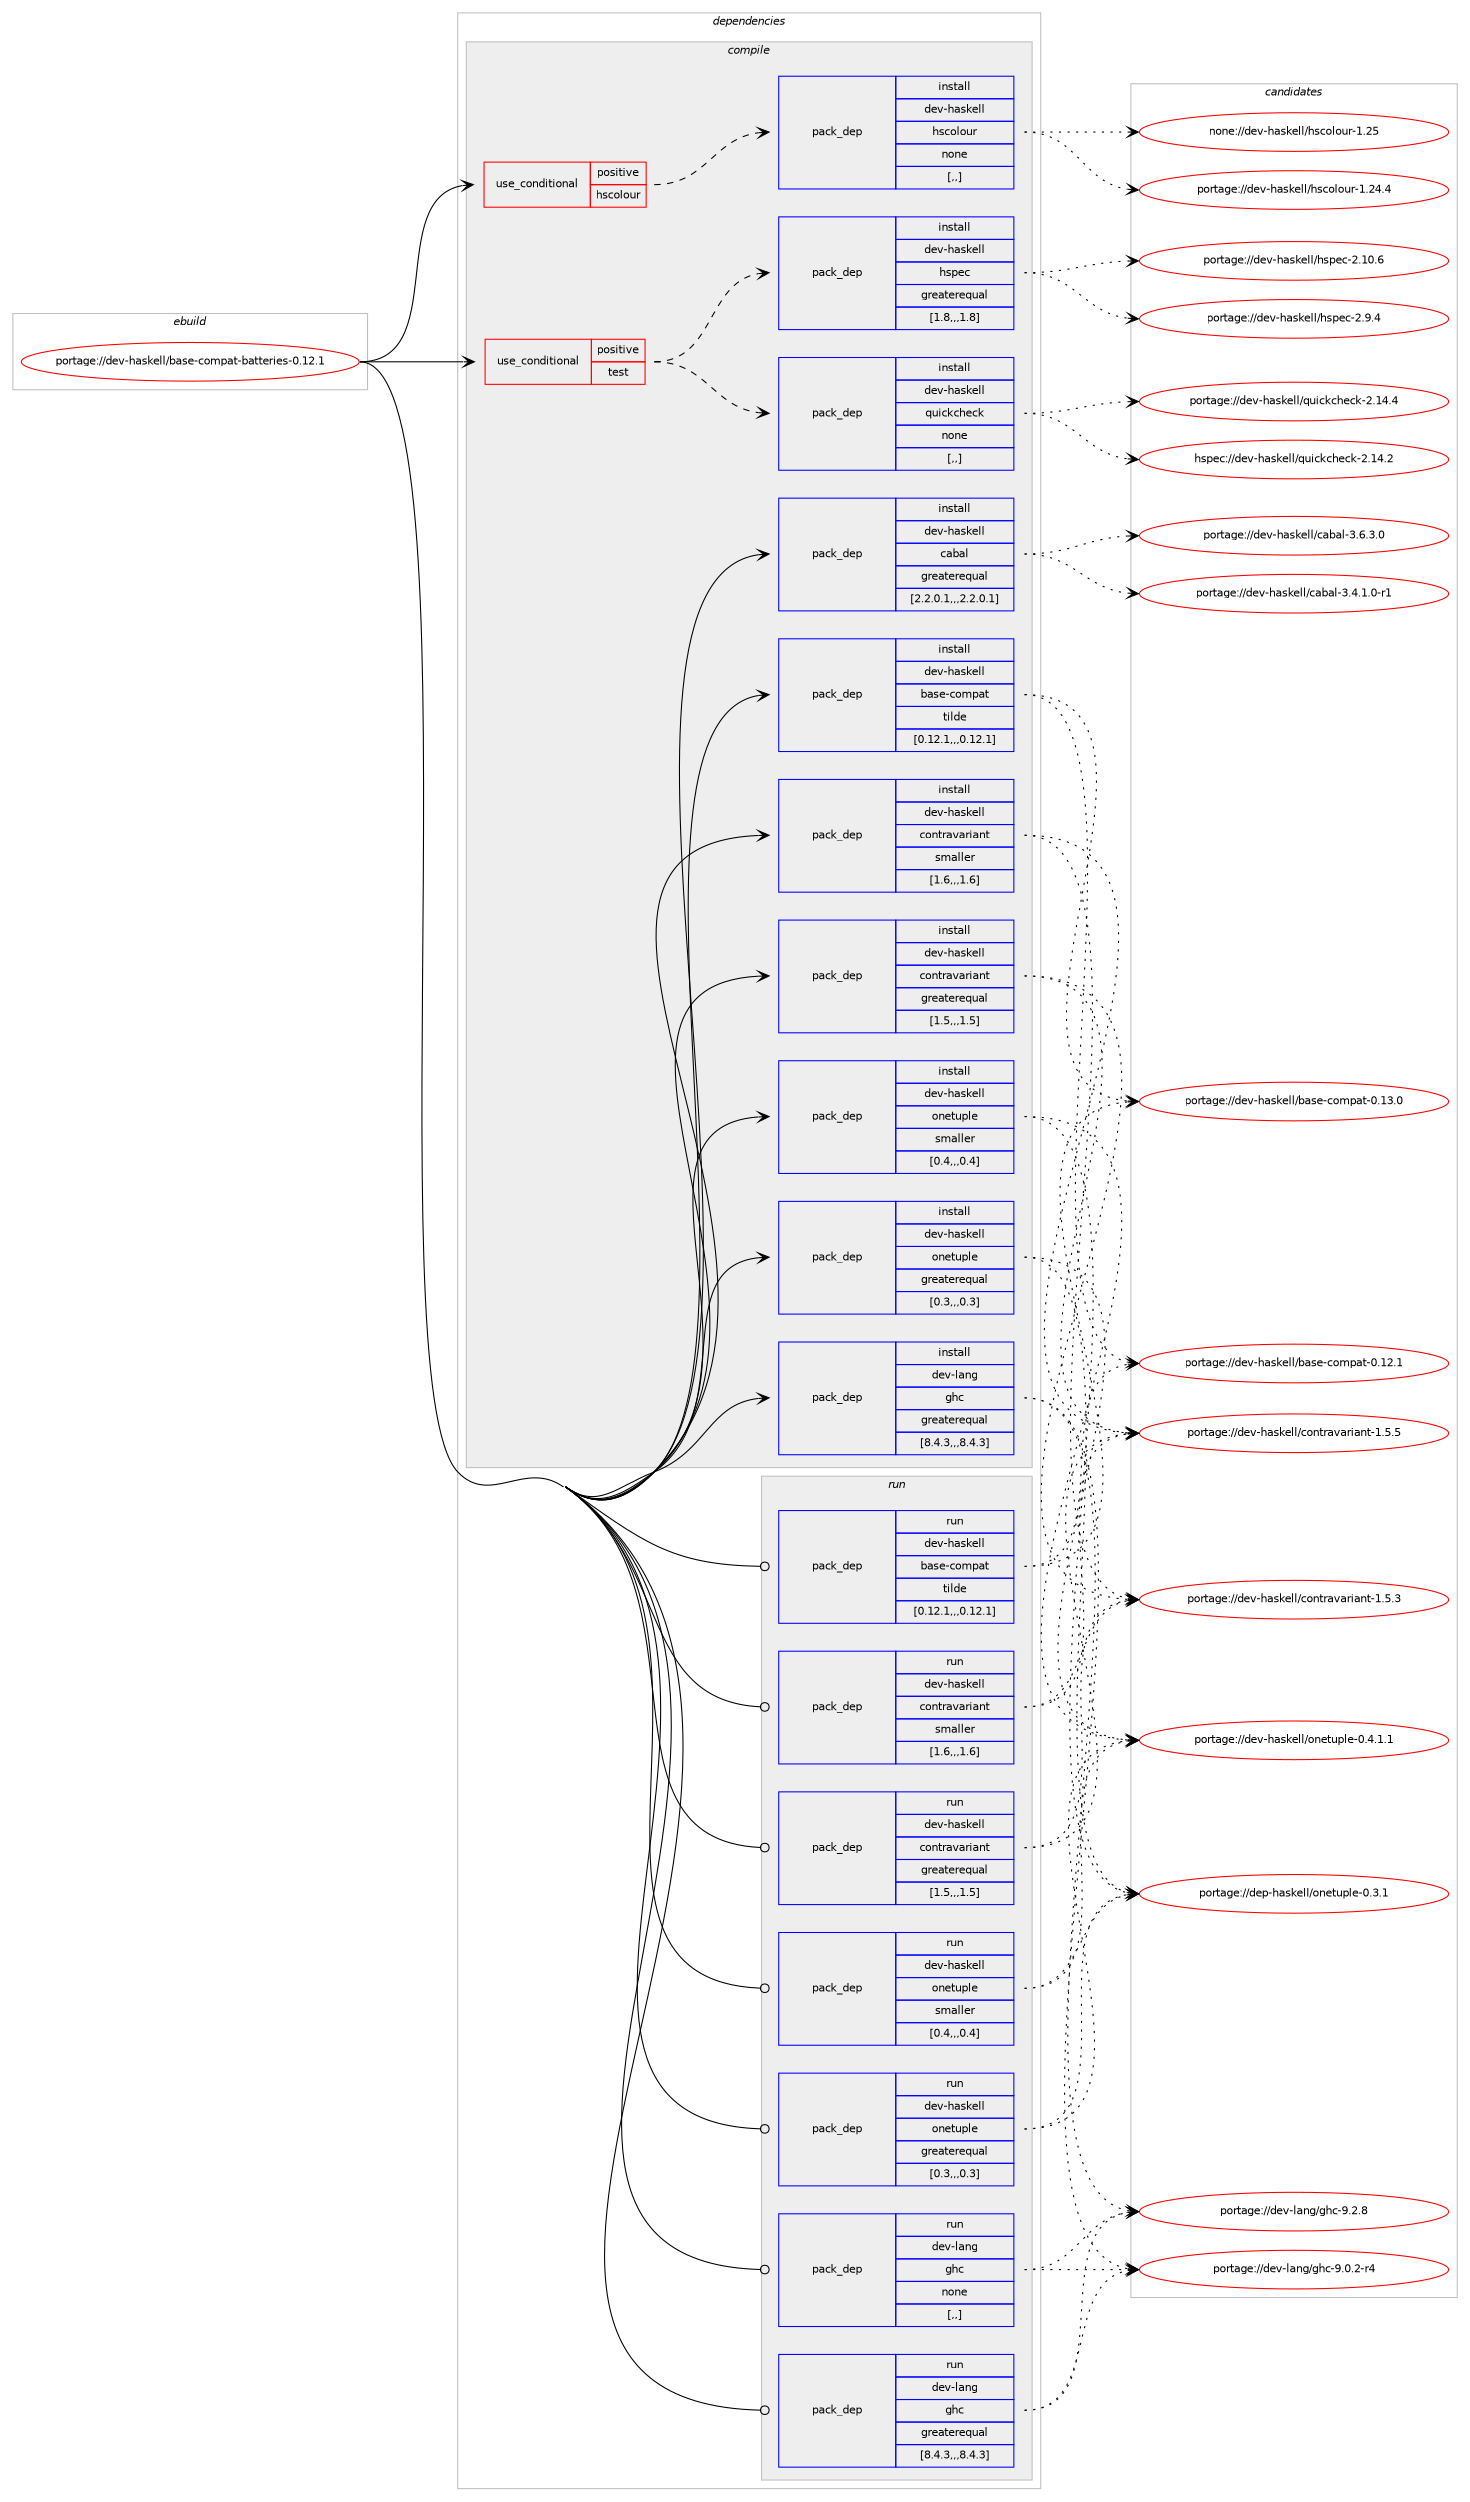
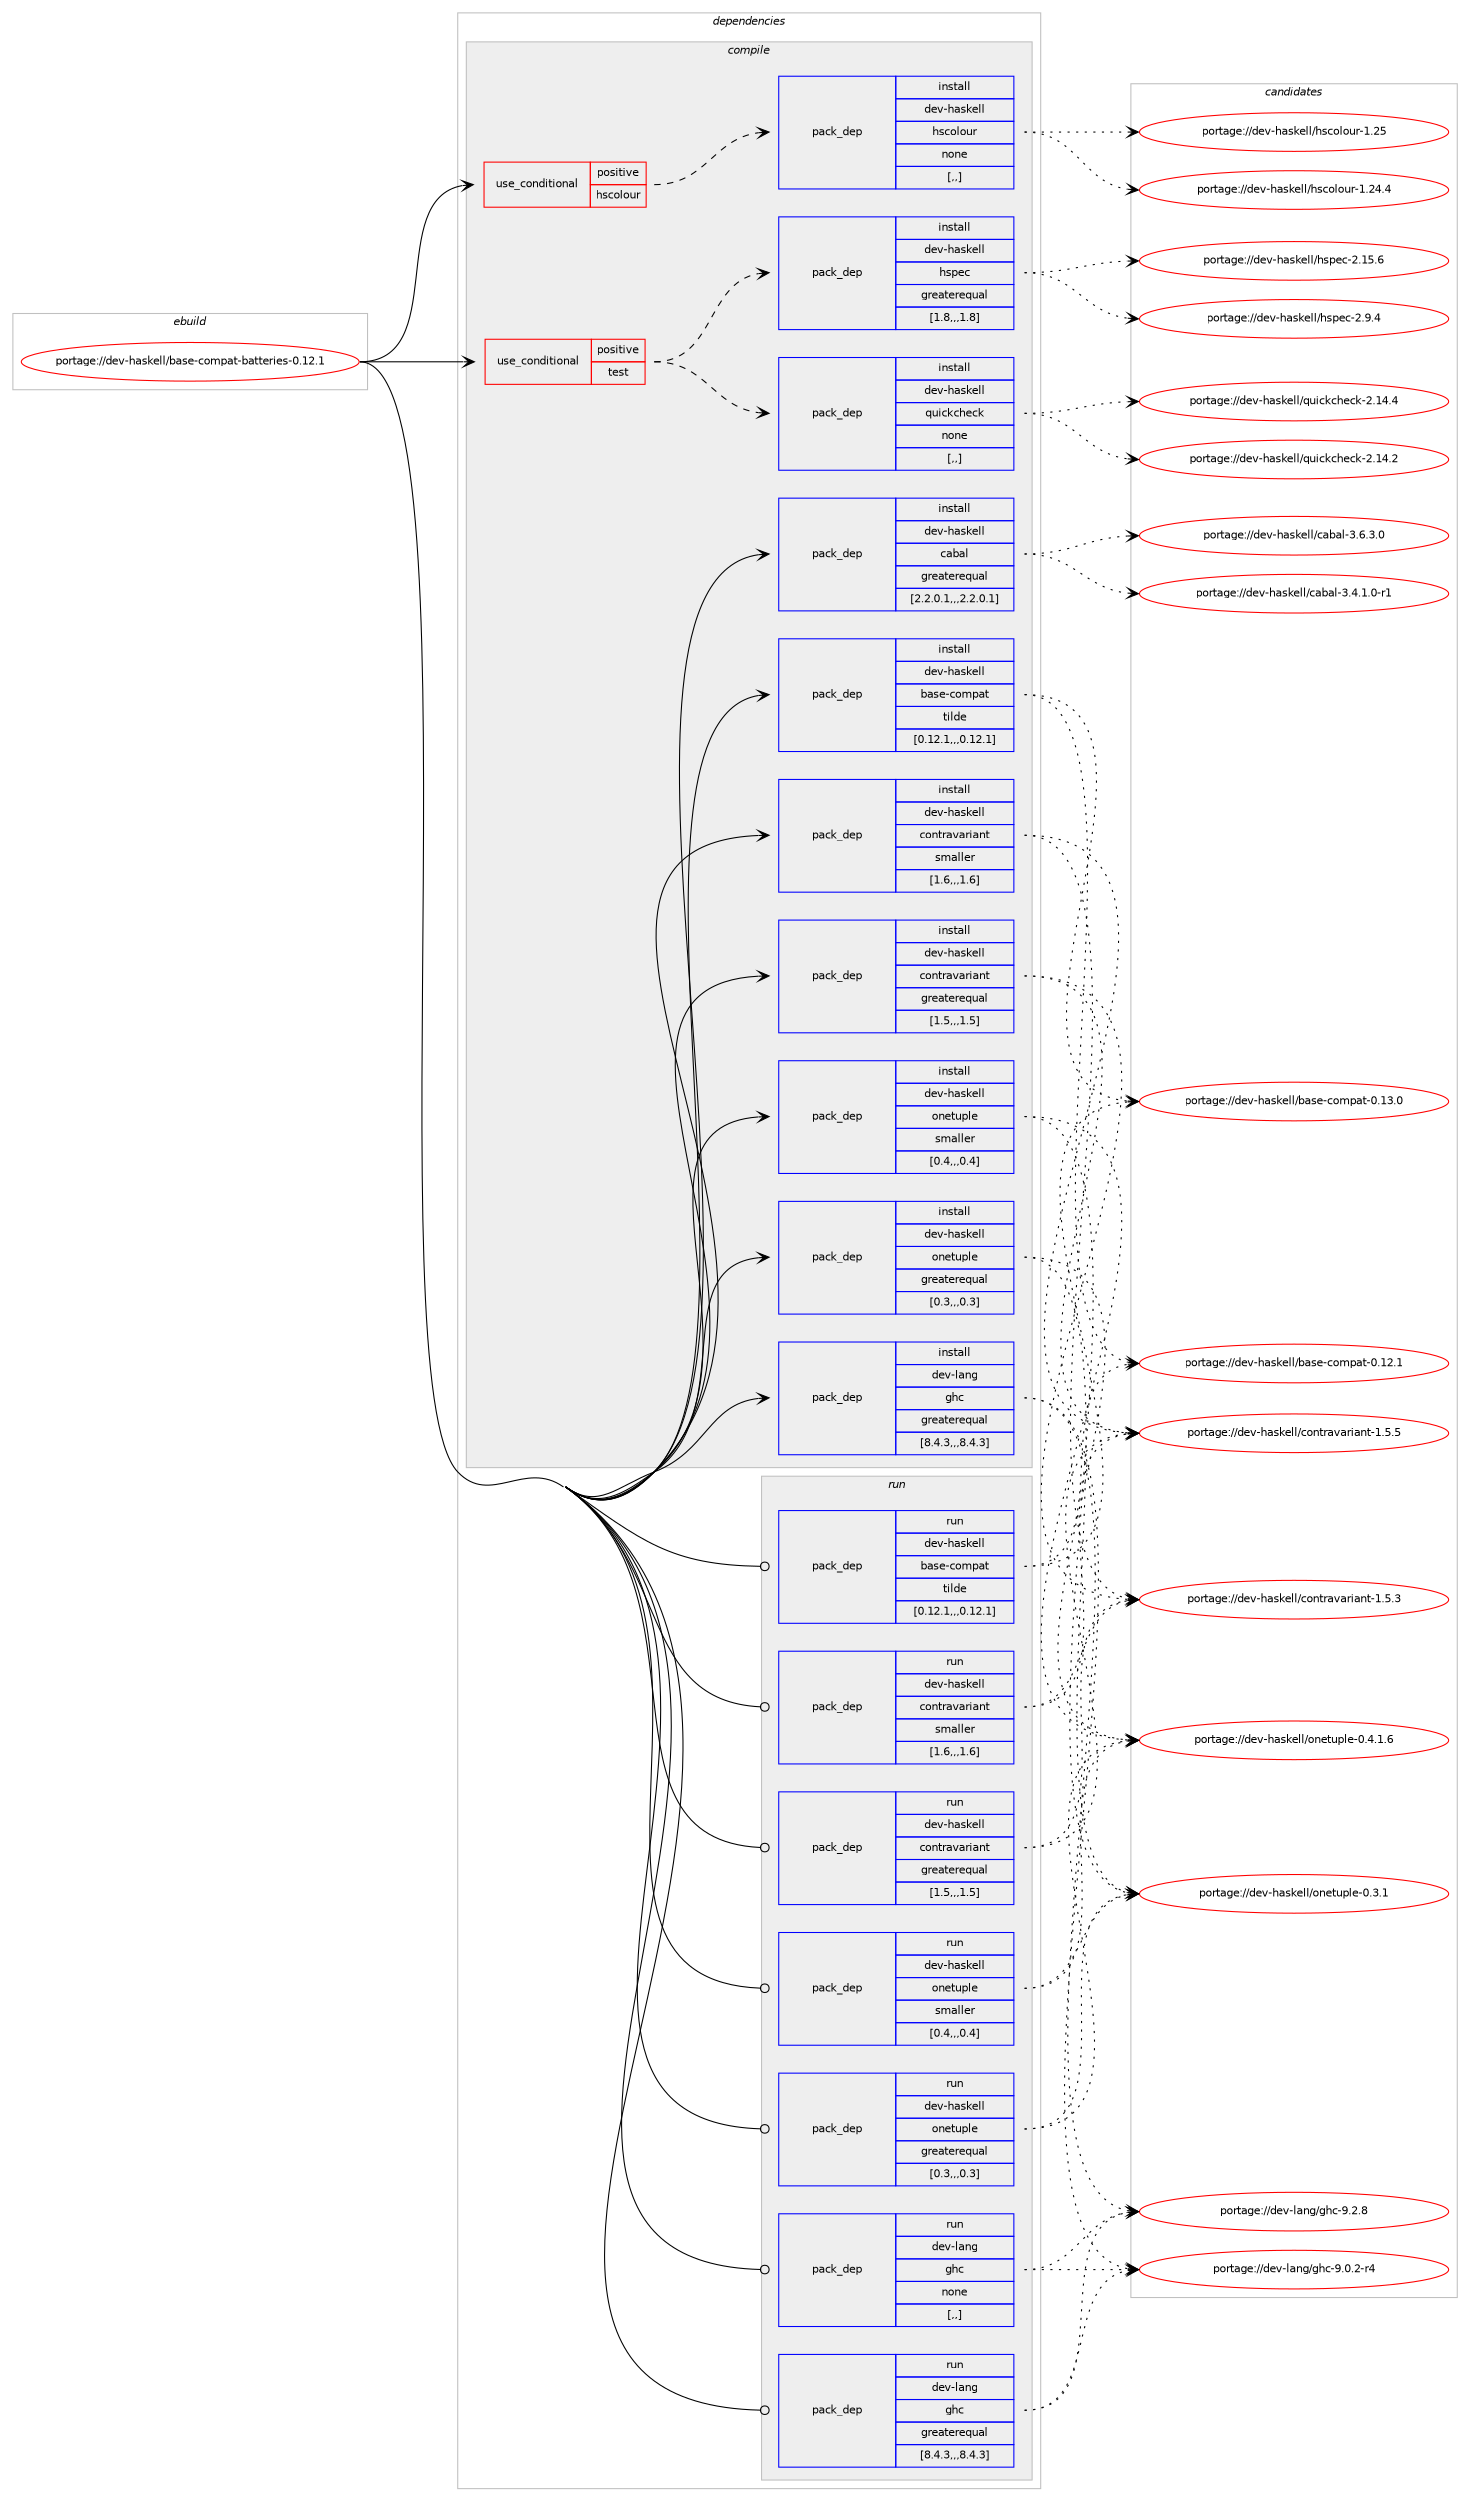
node "none://dev-haskell/hscolour-1.25": label "none://dev-haskell/hscolour-1.25" -> "portage://dev-haskell/hscolour-1.25"
node "portage://dev-haskell/hspec-2.10.6": label "portage://dev-haskell/hspec-2.10.6" -> "portage://dev-haskell/hspec-2.15.6"
node "hspec://dev-haskell/quickcheck-2.14.2": label "hspec://dev-haskell/quickcheck-2.14.2" -> "portage://dev-haskell/quickcheck-2.14.2"
node "portage://dev-haskell/onetuple-0.4.1.1": label "portage://dev-haskell/onetuple-0.4.1.1" -> "portage://dev-haskell/onetuple-0.4.1.6"
node "portage://dep-haskell/onetuple-0.3.1": label "portage://dep-haskell/onetuple-0.3.1" -> "portage://dev-haskell/onetuple-0.3.1"
